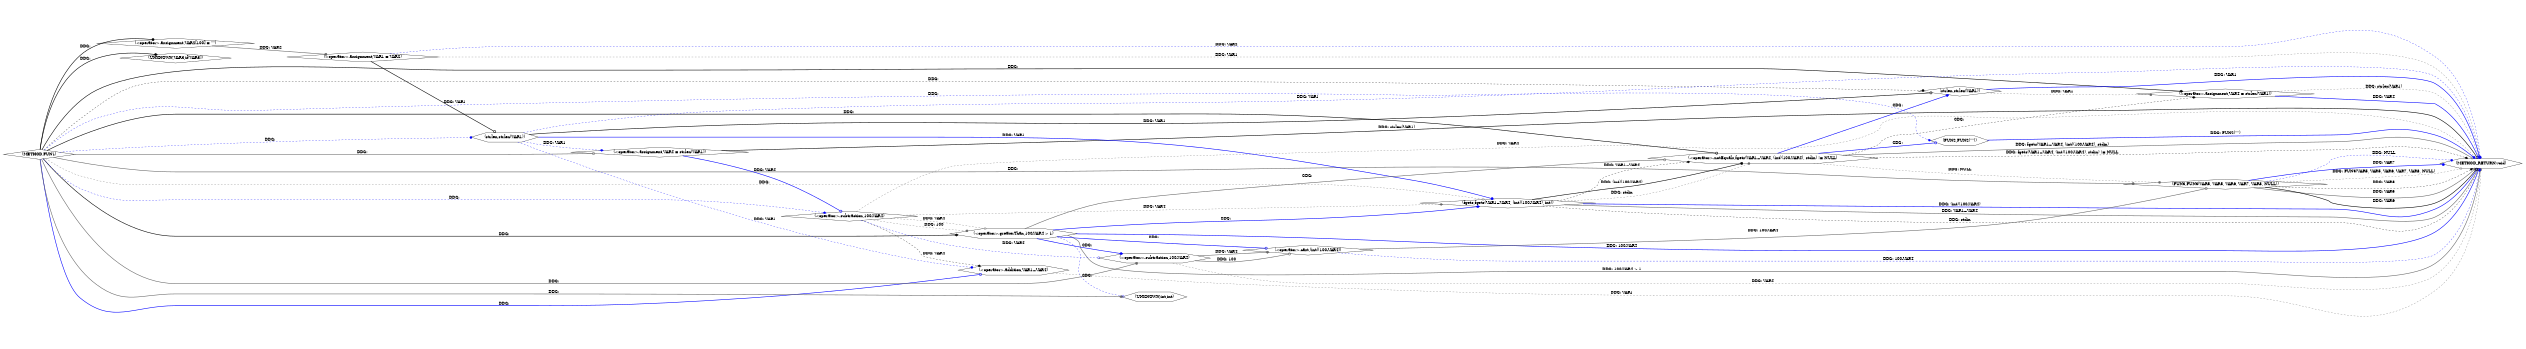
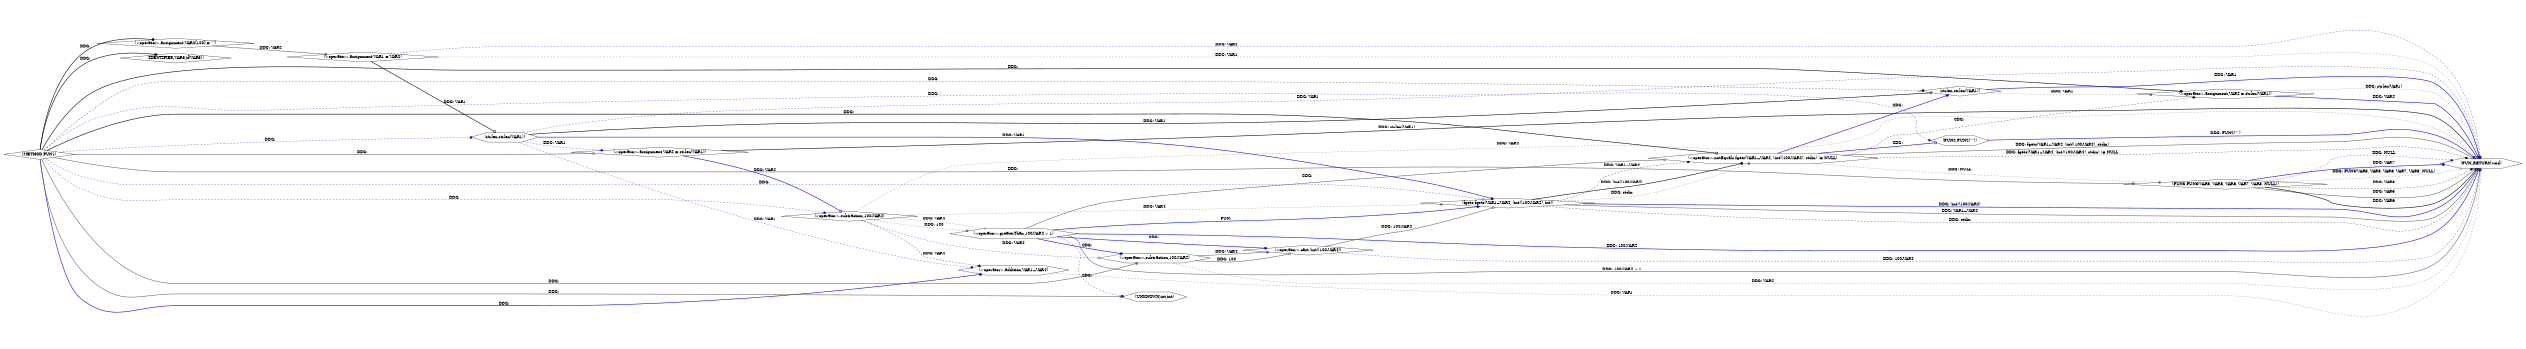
node "(UNKNOWN,VAR3,if(VAR3))": label "(UNKNOWN,VAR3,if(VAR3))" -> "(IDENTIFIER,VAR3,if(VAR3))"
node "(METHOD_RETURN,void)": label "(METHOD_RETURN,void)" -> "(FUN_RETURN,void)"
edge "(METHOD,FUN1)" -> "(fgets,fgets(VAR1+VAR4, (int)(100-VAR4), int))": color gray40 -> blue
edge "(<operator>.greaterThan,100-VAR4 > 1)" -> "(fgets,fgets(VAR1+VAR4, (int)(100-VAR4), int))": label "CDG: " -> "FUN: "
edge "(METHOD,FUN1)" -> "(<operator>.greaterThan,100-VAR4 > 1)": removed, label "DDG:"
edge "(<operator>.cast,(int)(100-VAR4))" -> "(FUN3,FUN3(VAR5, VAR5, VAR6, VAR7, VAR8, NULL))": now "(<operator>.cast,(int)(100-VAR4))" -> "(fgets,fgets(VAR1+VAR4, (int)(100-VAR4), int))"
edge "(<operator>.greaterThan,100-VAR4 > 1)" -> "(<operator>.cast,(int)(100-VAR4))": arrowhead odot -> diamond
edge "(<operator>.greaterThan,100-VAR4 > 1)" -> "(UNKNOWN,int,int)": arrowhead odot -> diamond
edge "(METHOD,FUN1)" -> "(<operator>.addition,VAR1+VAR4)": arrowhead odot -> dot
